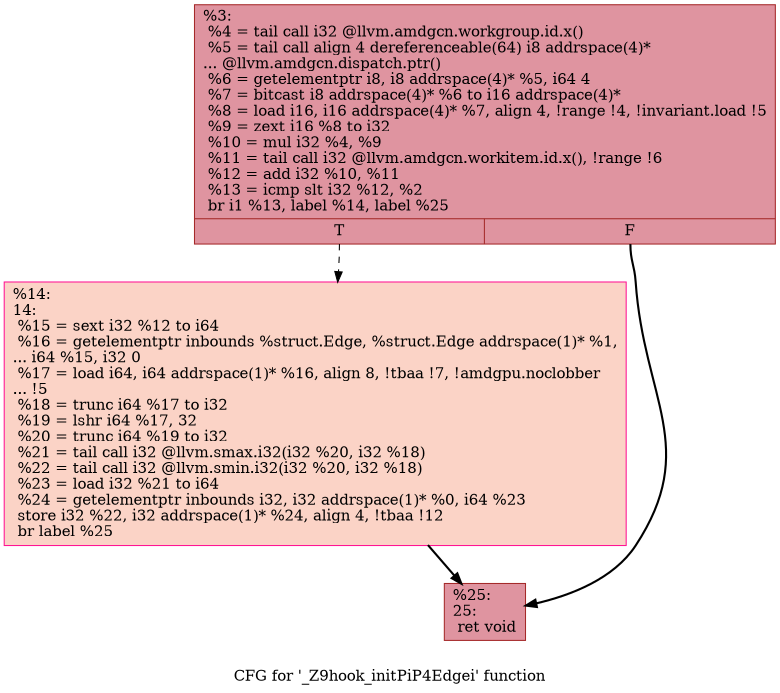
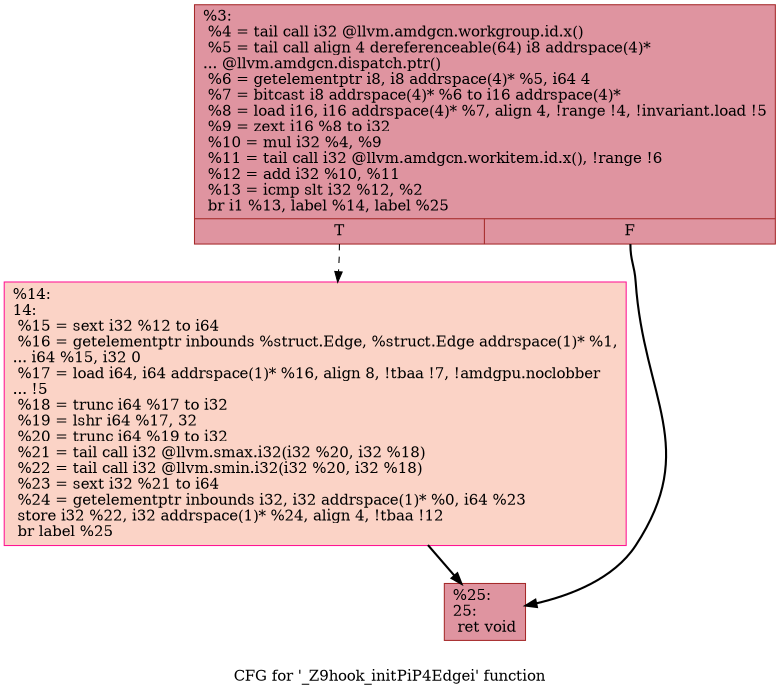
node "%14:": text "%23 = load i32 %21 to i64" -> "%23 = sext i32 %21 to i64"
